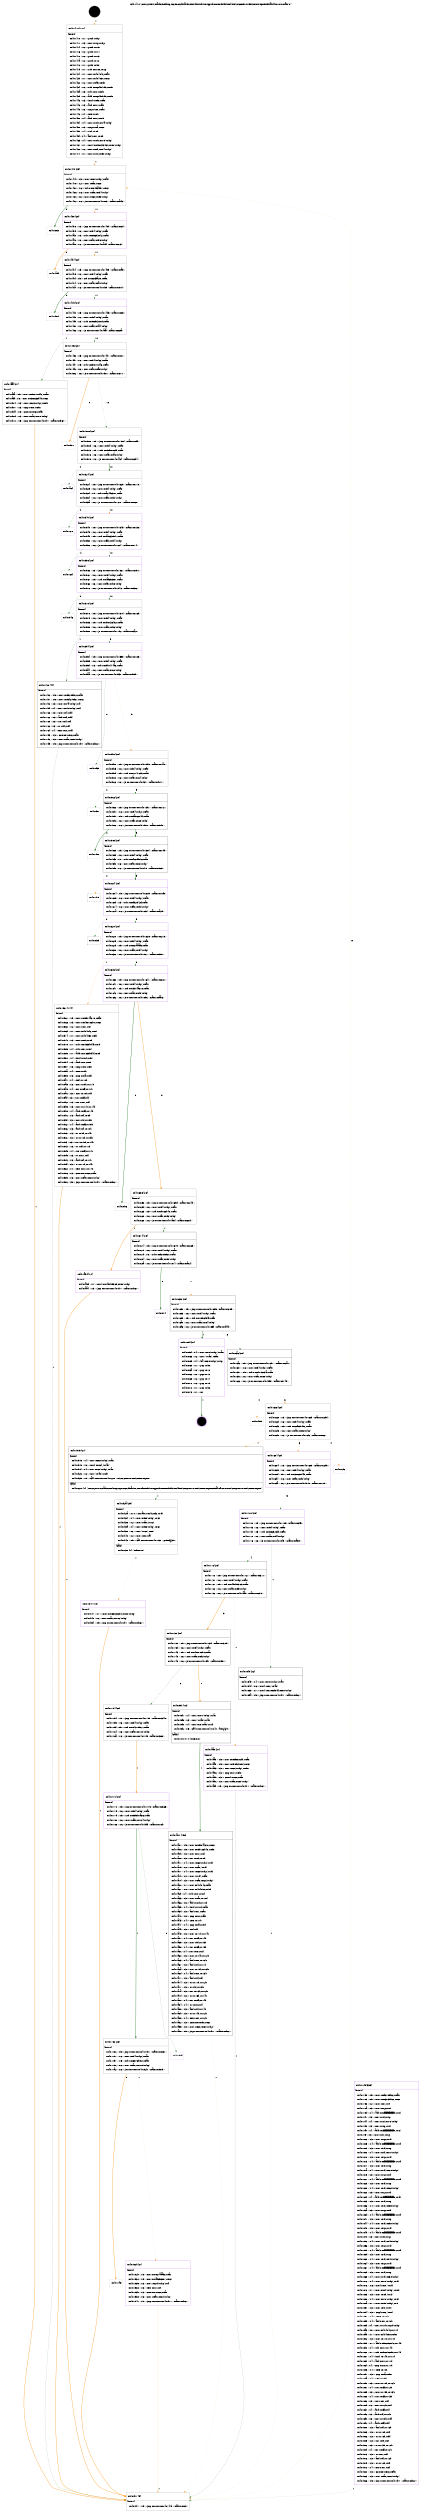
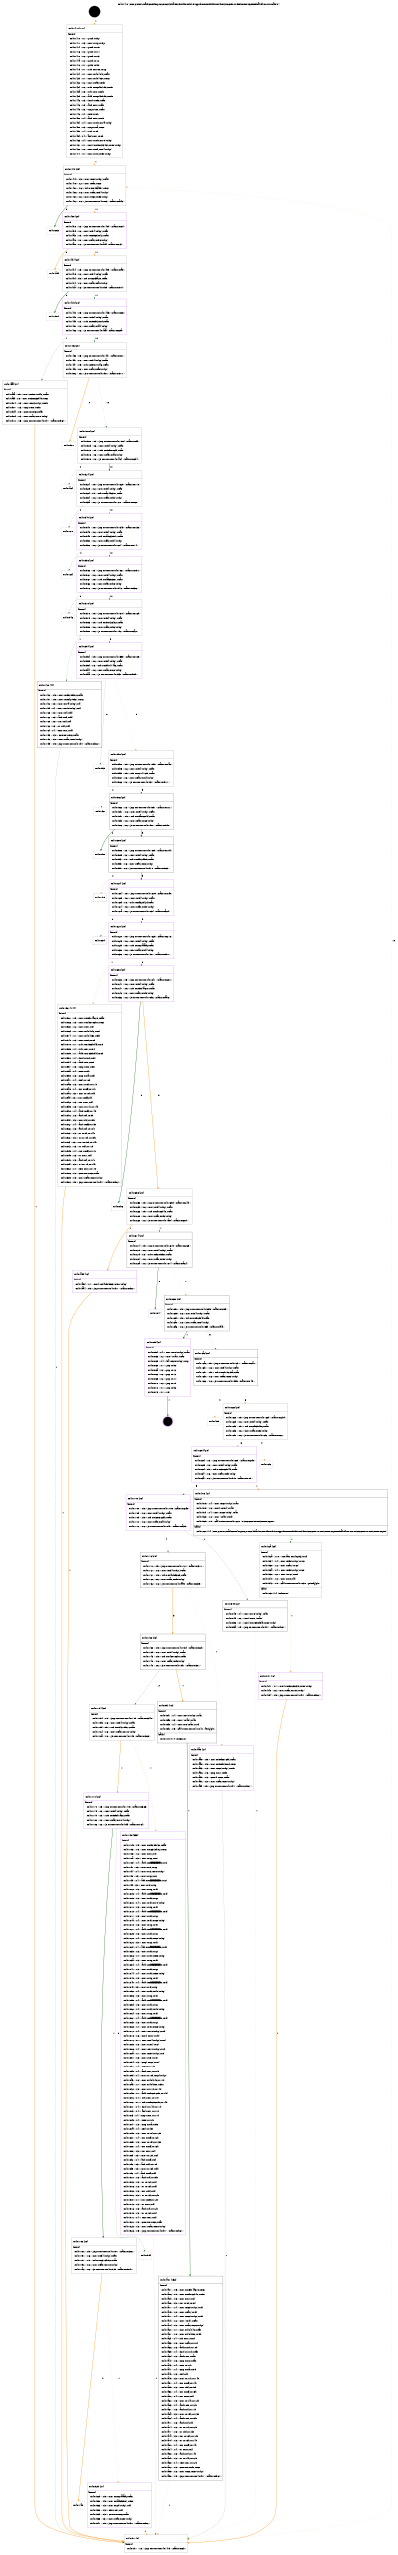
edge "0x4016c8 [28]" -> "0x401b15 [21]": now "0x4016e4 [28]" -> "0x401b15 [21]"
edge "0x401754 [28]" -> "0x4017de [333]": added, label "1"
